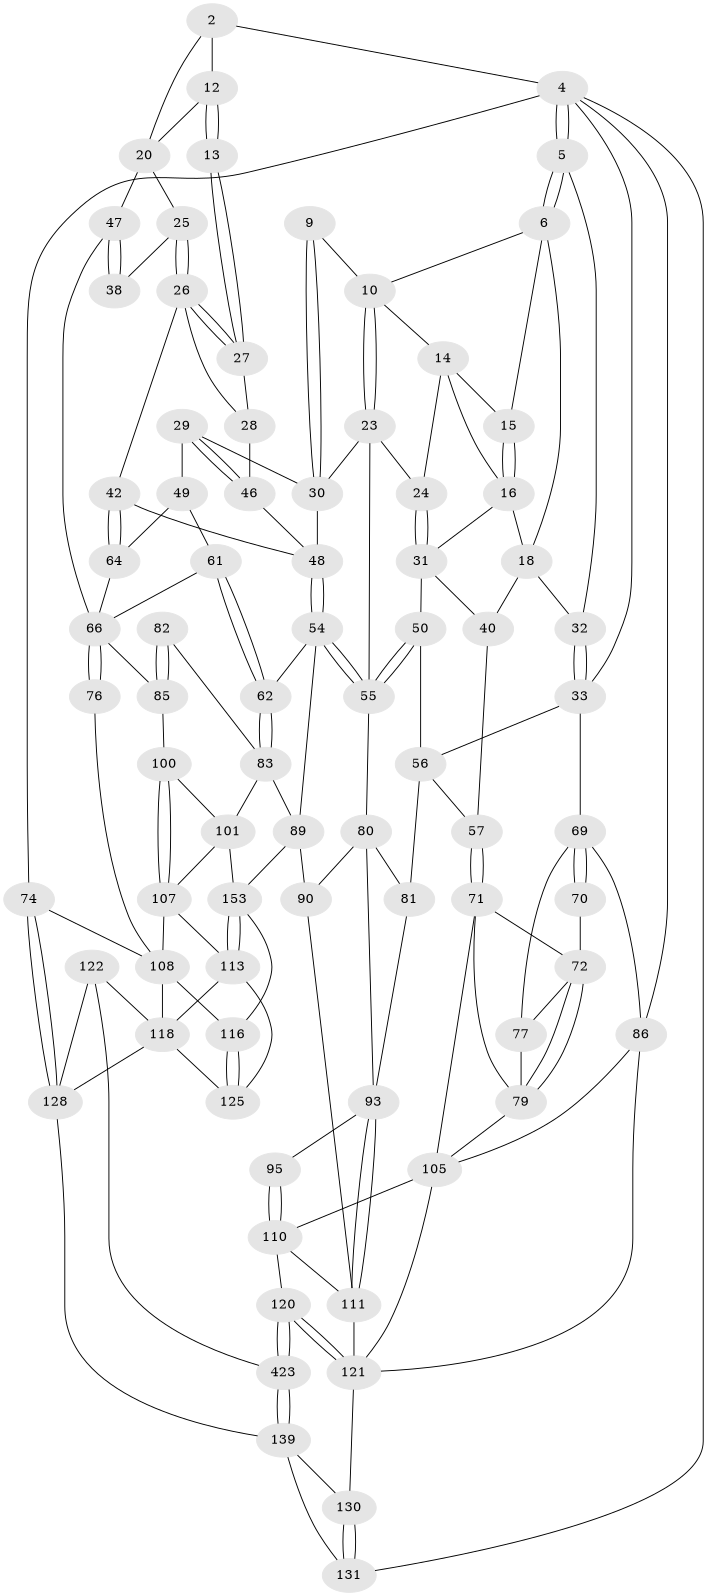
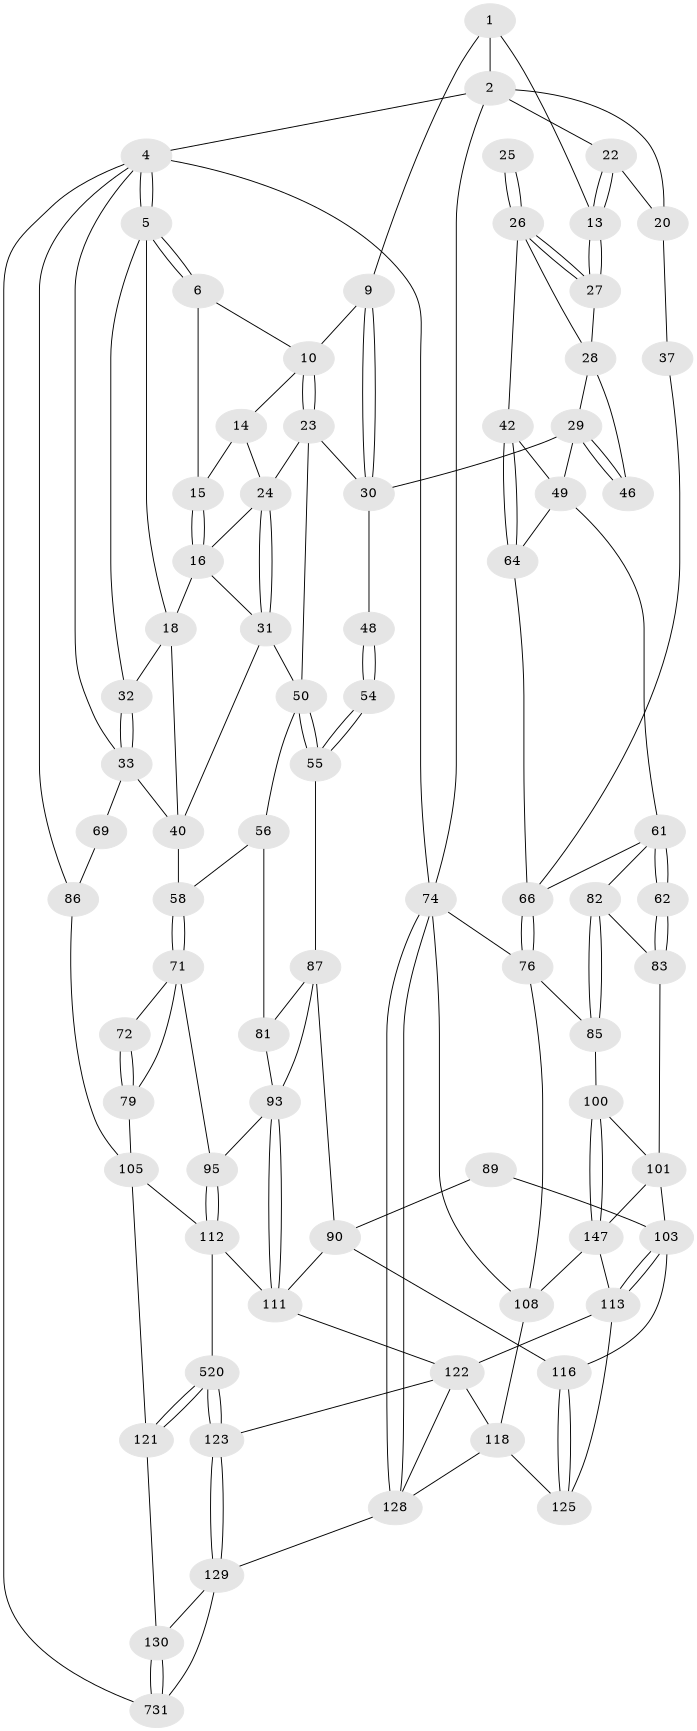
node "1": added
node "12": label "12" -> "22"
edge "20" -- "25": removed
node "47": label "47" -> "37"
node "38": removed
edge "28" -- "29": added
edge "6" -- "18": now "5" -- "18"
edge "14" -- "16": now "24" -- "16"
edge "2" -- "74": added
edge "46" -- "48": removed
edge "42" -- "48": now "42" -- "49"
edge "23" -- "55": now "23" -- "50"
edge "66" -- "85": now "76" -- "85"
edge "54" -- "62": removed
edge "54" -- "89": removed
edge "33" -- "56": now "33" -- "40"
edge "83" -- "89": removed
node "80": label "80" -> "87"
node "57": label "57" -> "58"
edge "61" -- "82": added
node "107": label "107" -> "147"
node "153": label "153" -> "103"
node "70": removed
edge "74" -- "76": added
edge "113" -- "118": now "113" -- "122"
edge "108" -- "116": now "90" -- "116"
edge "71" -- "105": now "71" -- "95"
node "77": removed
node "110": label "110" -> "112"
edge "86" -- "121": removed
node "120": label "120" -> "520"
edge "111" -- "121": now "111" -- "122"
node "423": label "423" -> "123"
node "139": label "139" -> "129"
node "131": label "131" -> "731"
